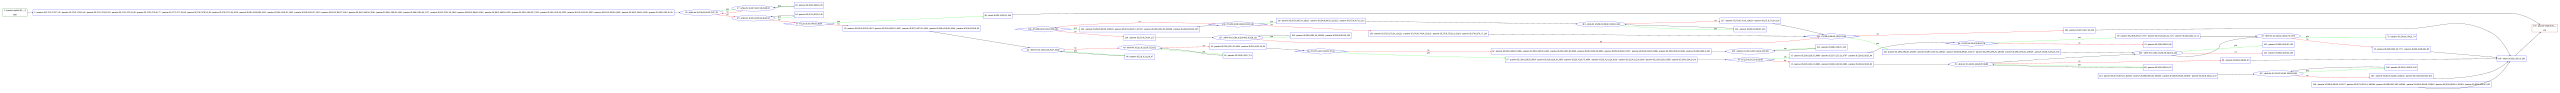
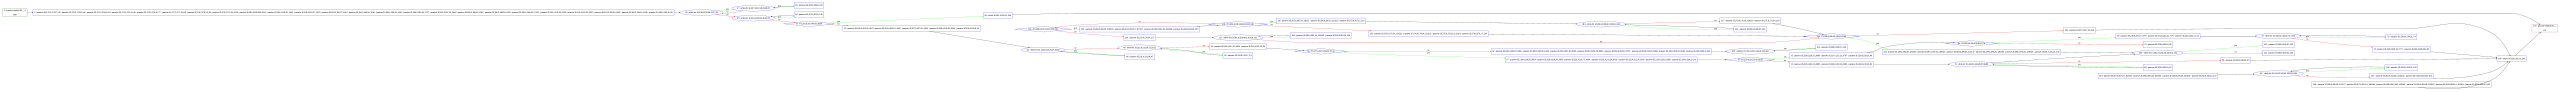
edge "140 - while-for 10,292,10,292,28,142,141,143" -> "72 - while-for 10,233,12,233,30,74,73,75": now "73 - passive 35,234,10,234,21,,74" -> "72 - while-for 10,233,12,233,30,74,73,75"
